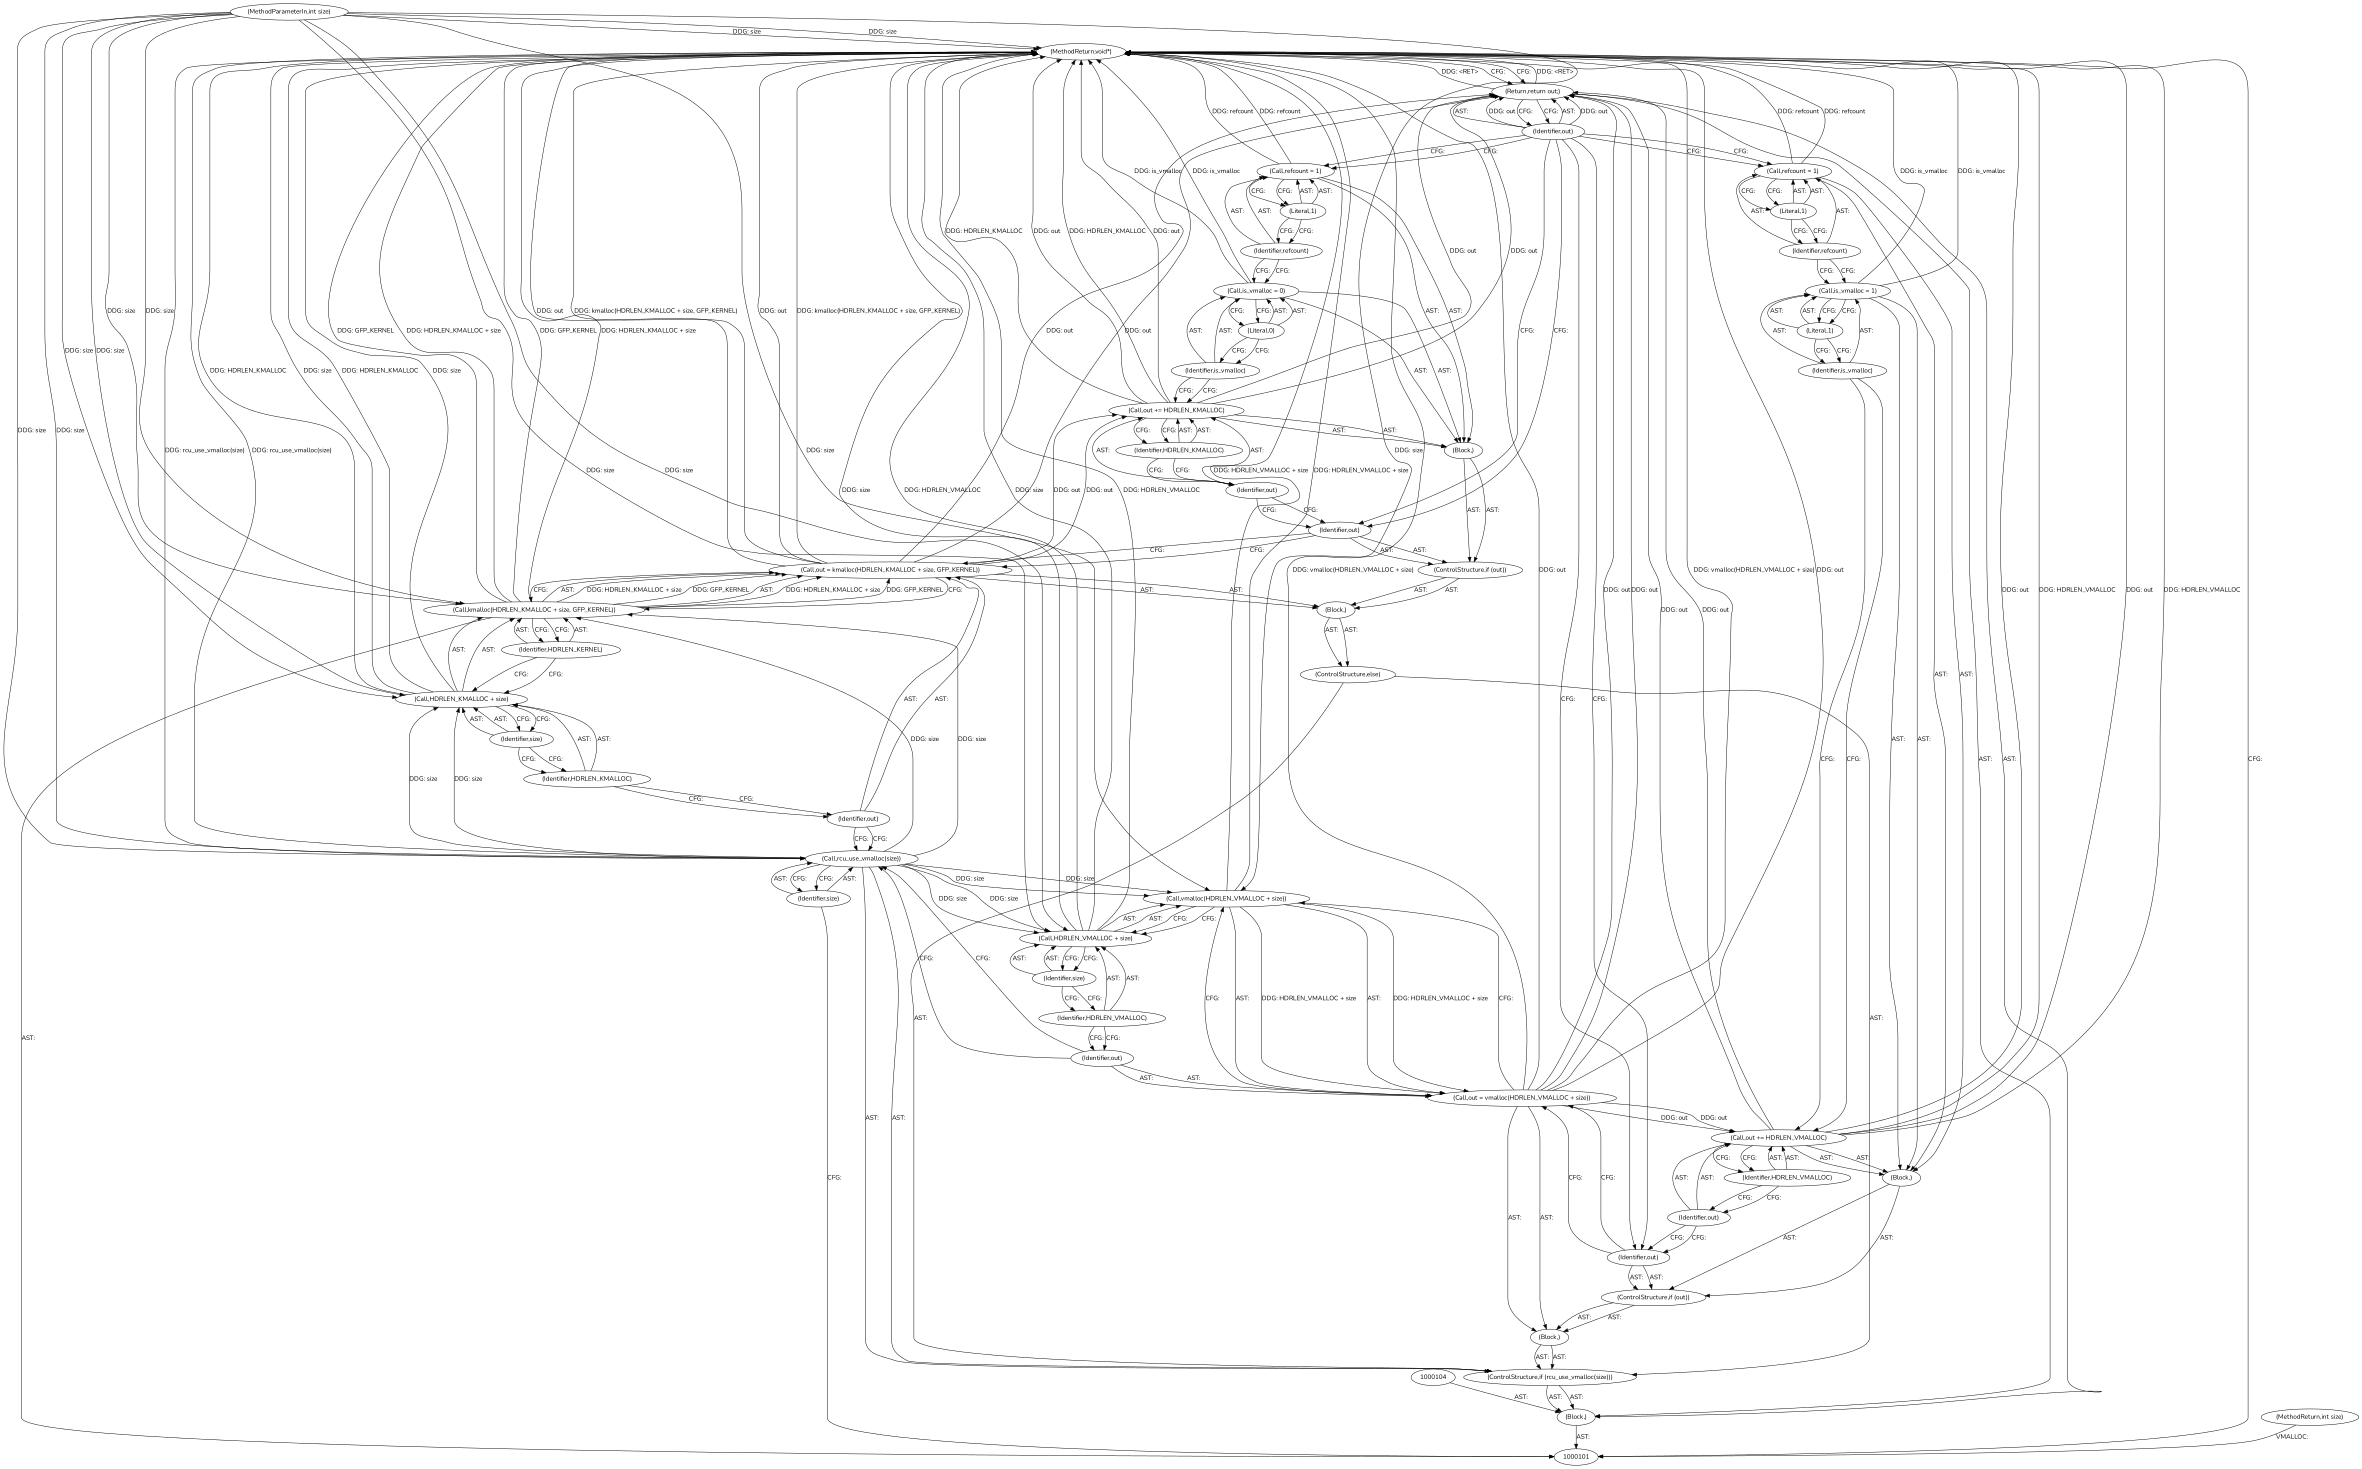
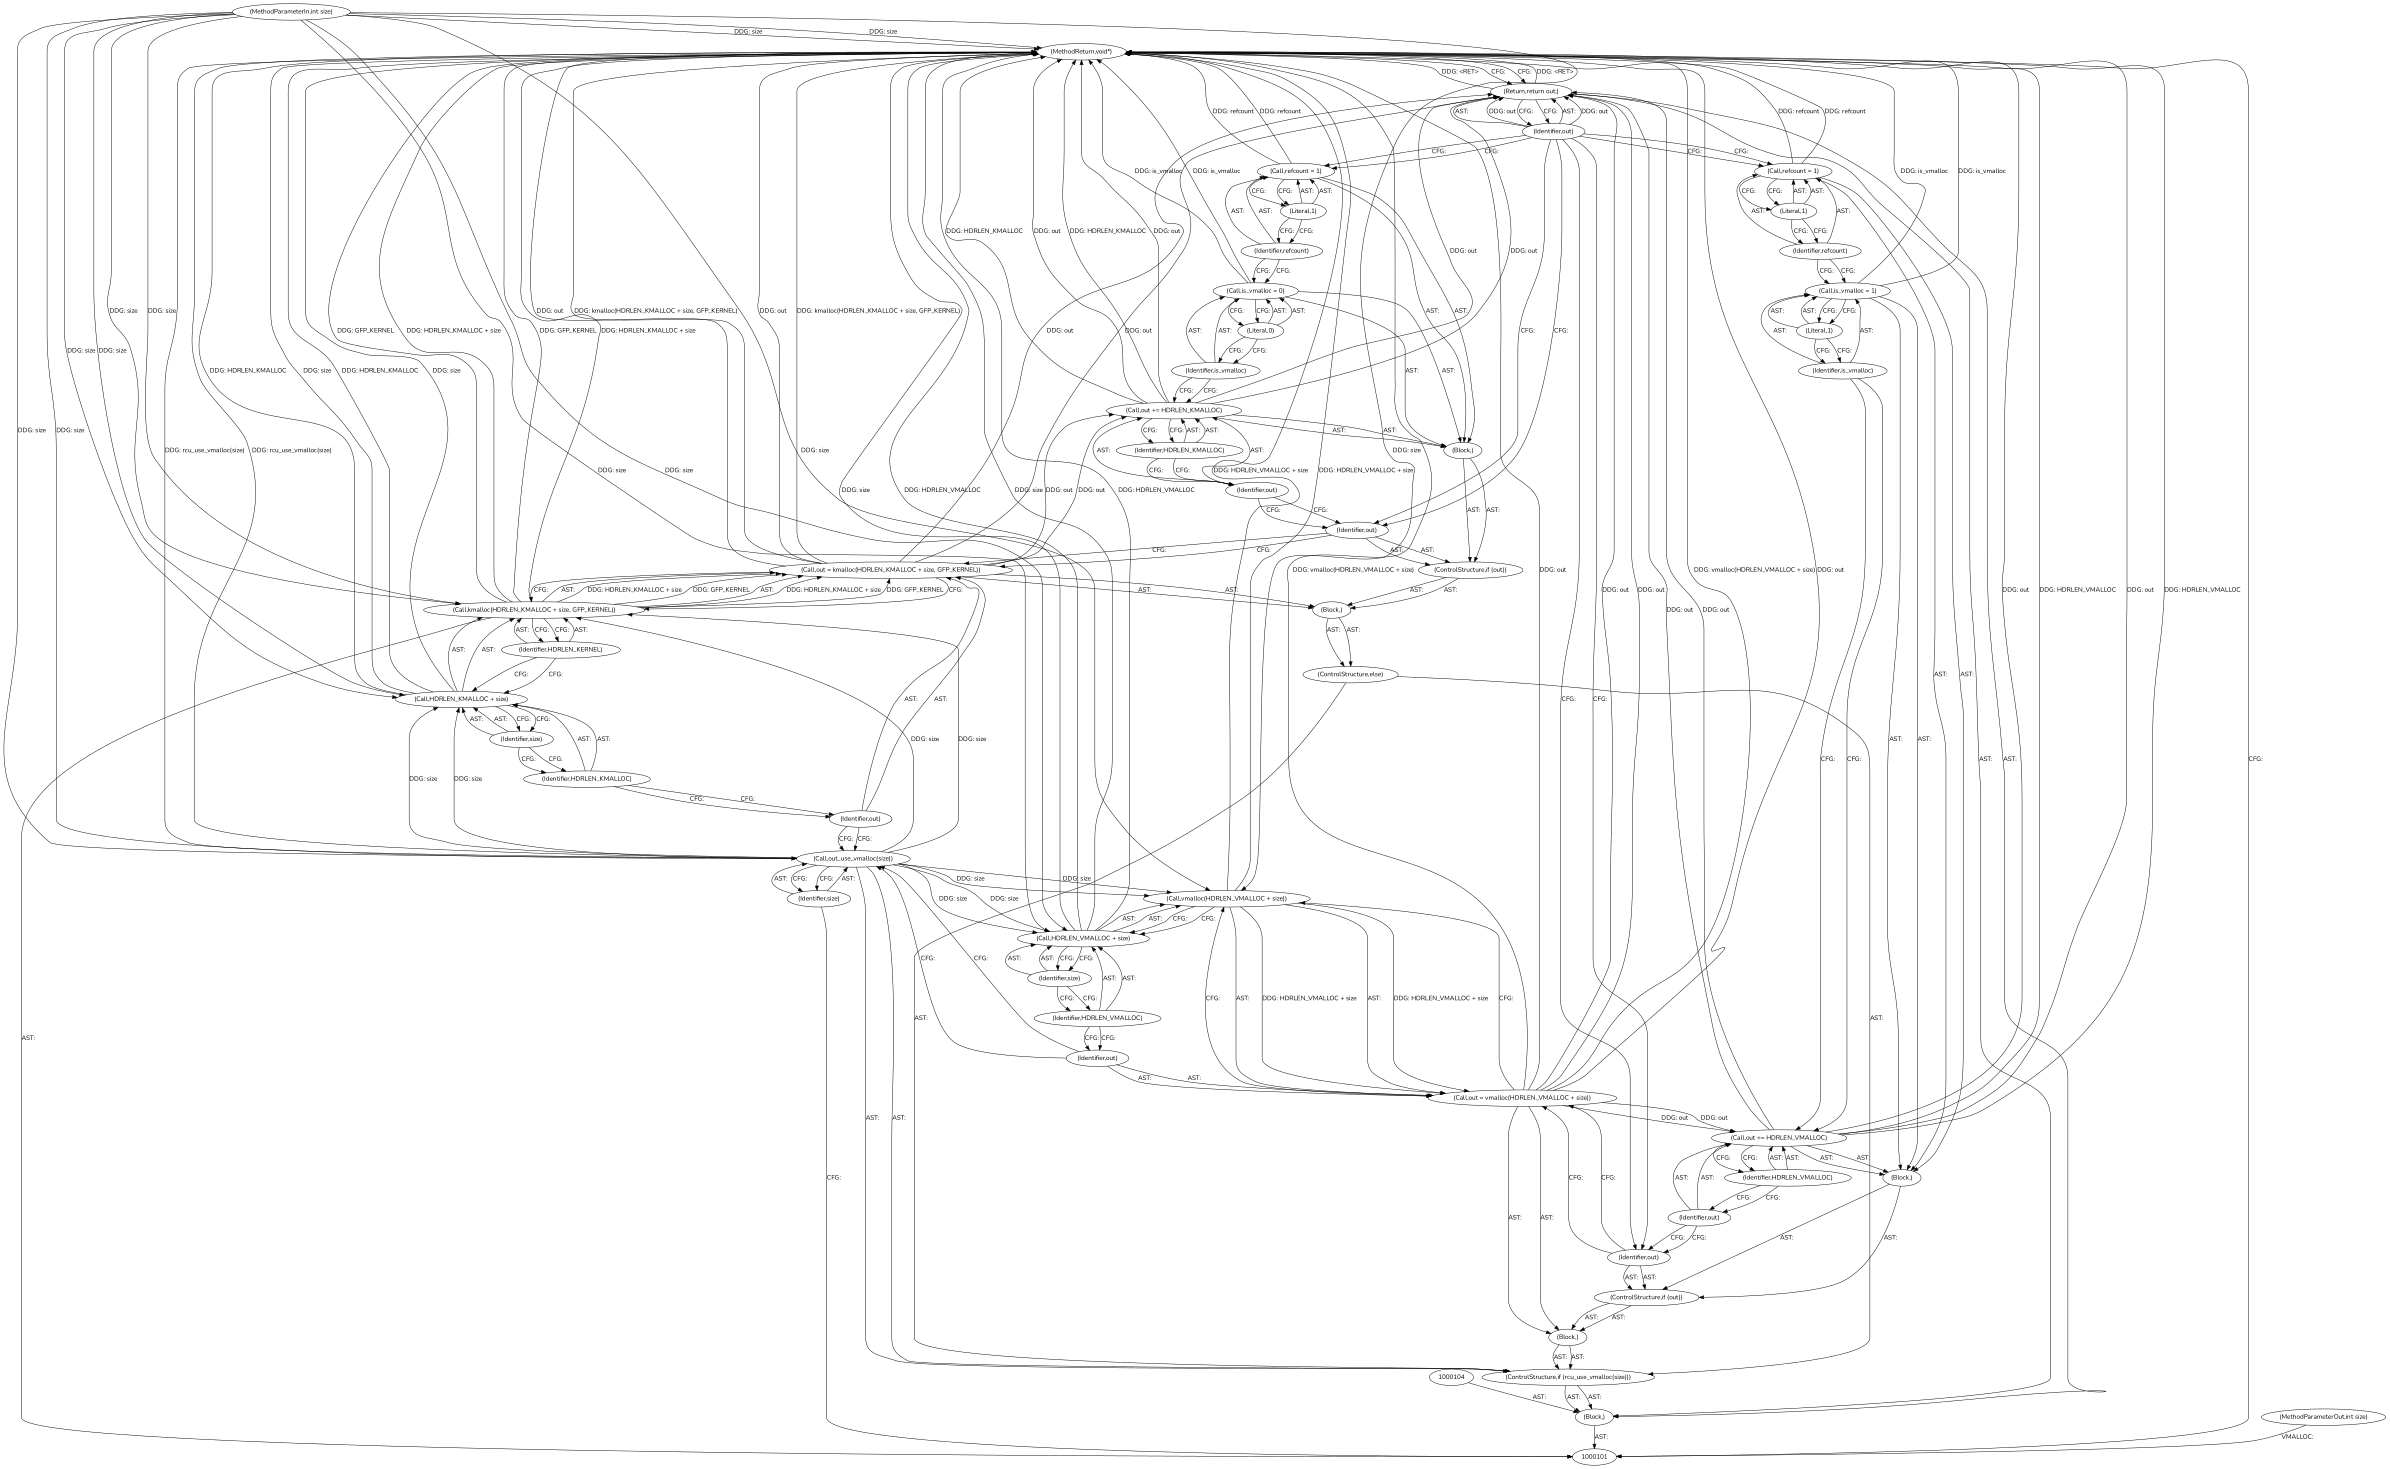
node "(Call,rcu_use_vmalloc(size))": label "(Call,rcu_use_vmalloc(size))" -> "(Call,out_use_vmalloc(size))"
node "(MethodReturn,int size)": label "(MethodReturn,int size)" -> "(MethodParameterOut,int size)"
